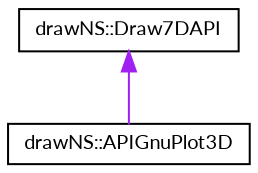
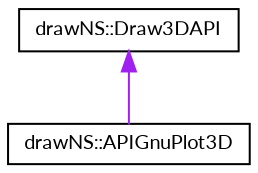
node "drawNS::Draw7DAPI": label "drawNS::Draw7DAPI" -> "drawNS::Draw3DAPI"
